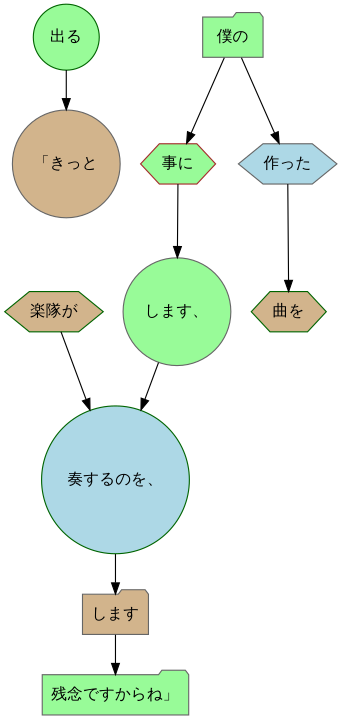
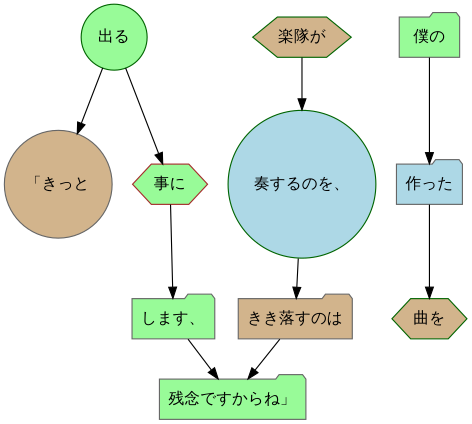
edge "僕の" -> "事に": now "出る" -> "事に"
node "作った": shape hexagon -> folder
node "します、": shape circle -> folder
edge "します、" -> "奏するのを、": now "します、" -> "残念ですからね」"
node "します": label "します" -> "きき落すのは"
